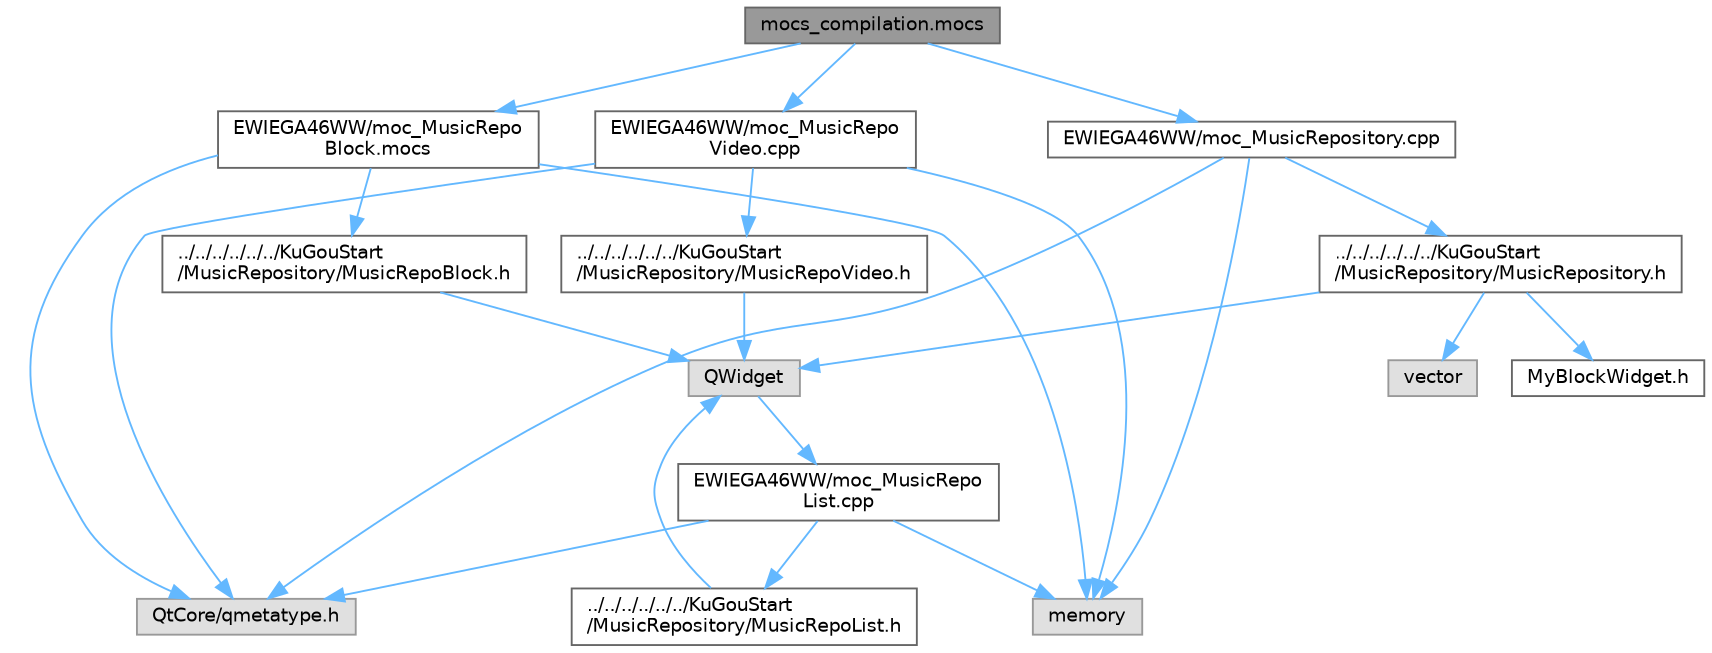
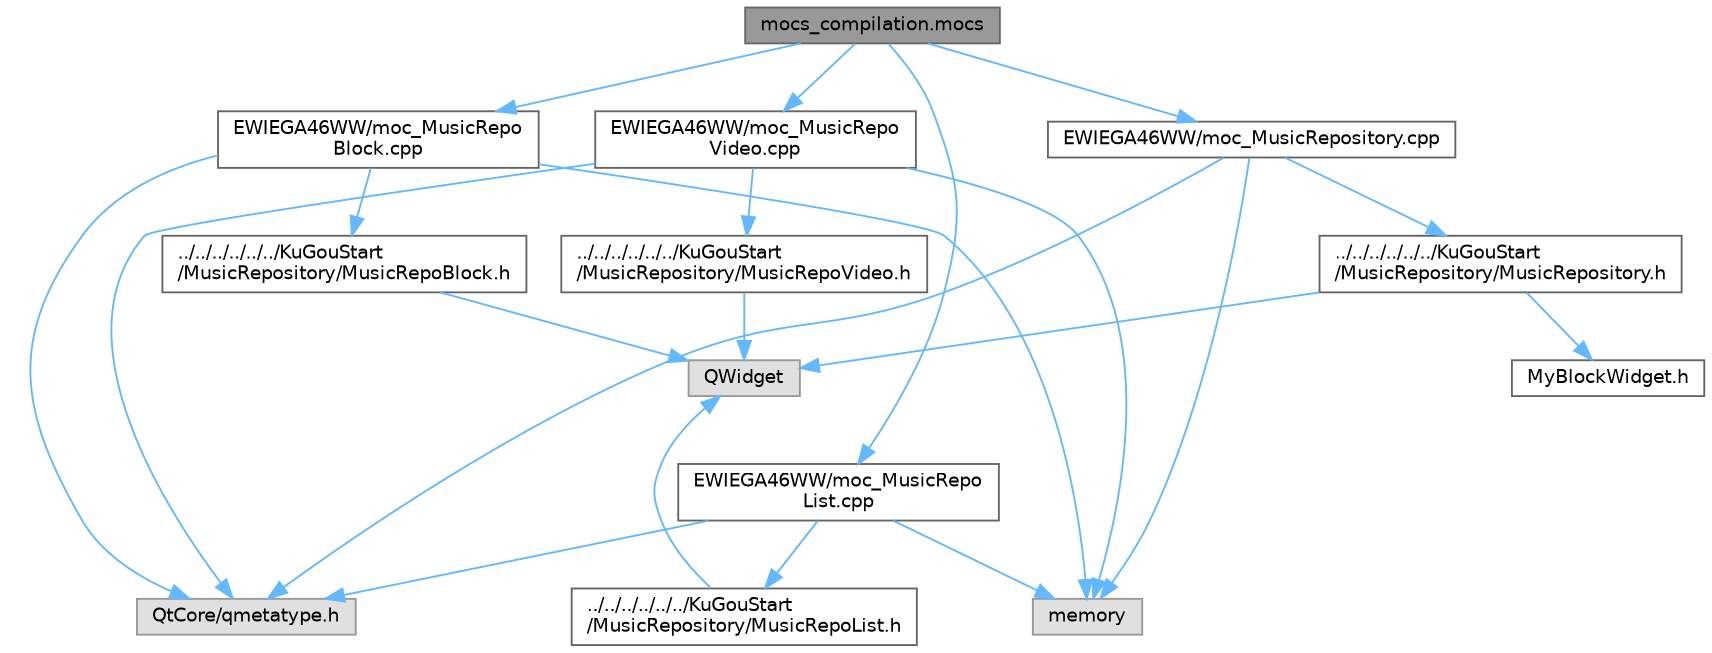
node "EWIEGA46WW/moc_MusicRepo Block.mocs": label "EWIEGA46WW/moc_MusicRepo Block.mocs" -> "EWIEGA46WW/moc_MusicRepo Block.cpp"
node "vector": removed
edge "QWidget" -> "EWIEGA46WW/moc_MusicRepo List.cpp": now "mocs_compilation.mocs" -> "EWIEGA46WW/moc_MusicRepo List.cpp"
